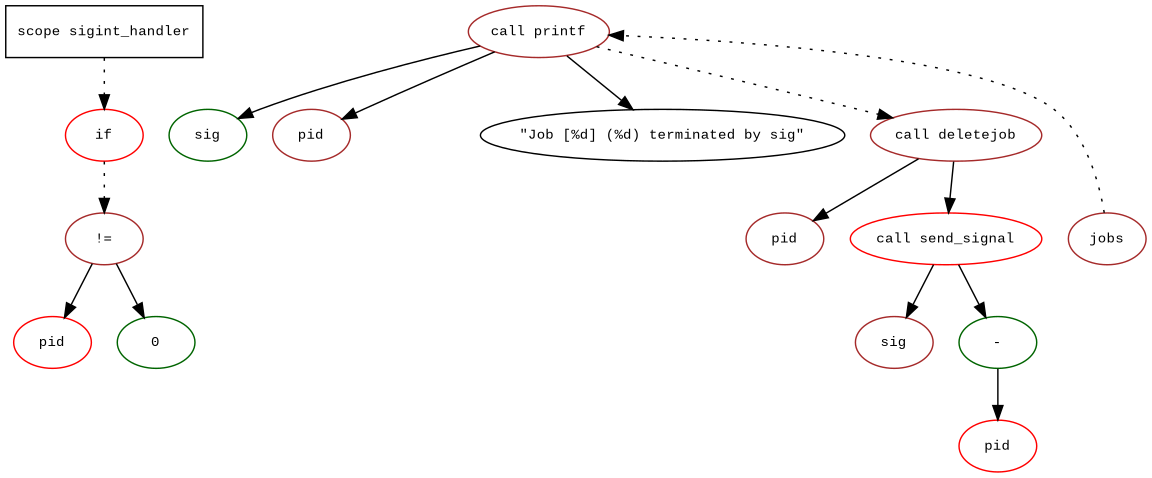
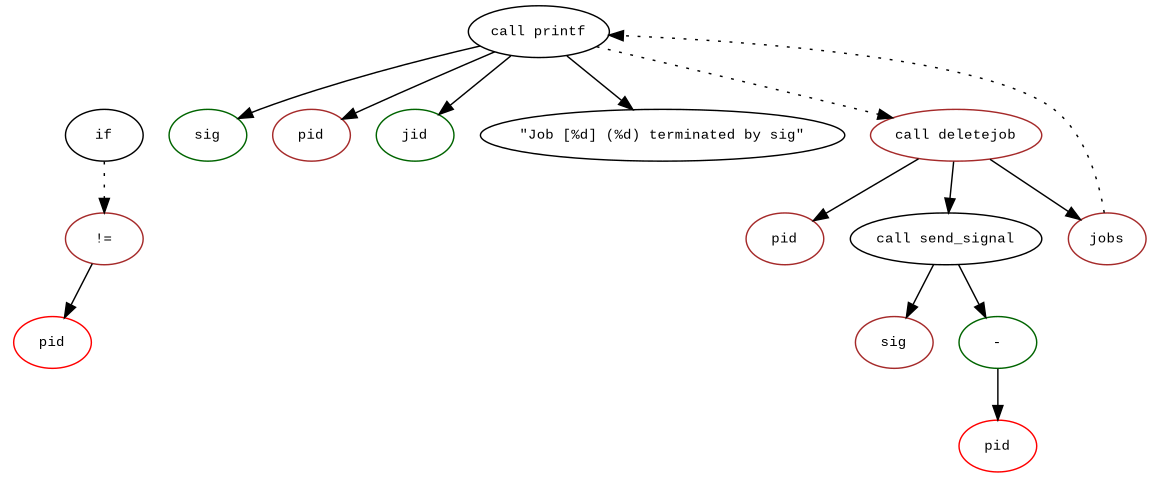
node "scope sigint_handler": removed
node "call printf": color brown -> black
node "if": color red -> black
node "jid": added
edge "call deletejob" -> "jobs": added
node "call send_signal": color red -> black
node "0": removed
